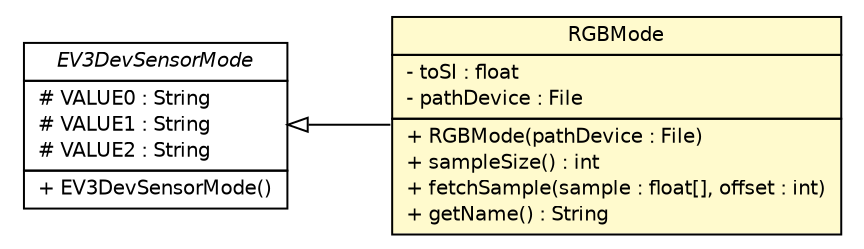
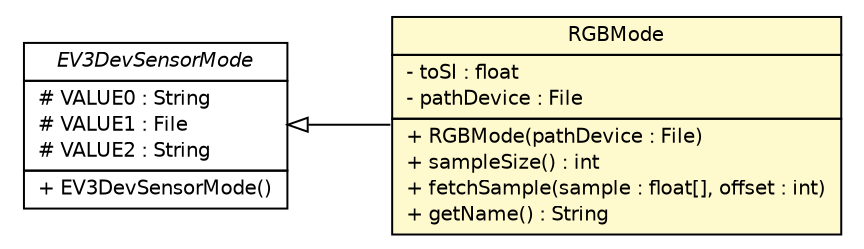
node "EV3DevSensorMode": text "# VALUE1 : String" -> "# VALUE1 : File"
